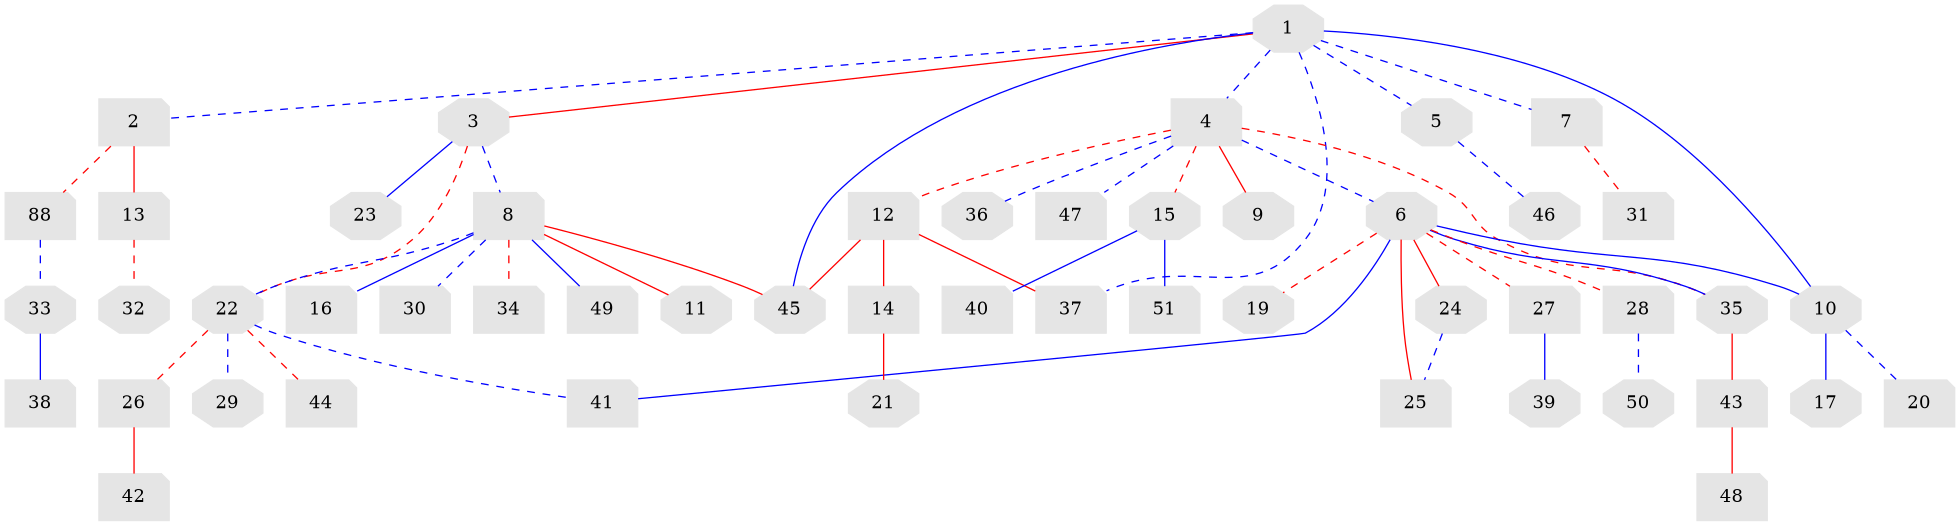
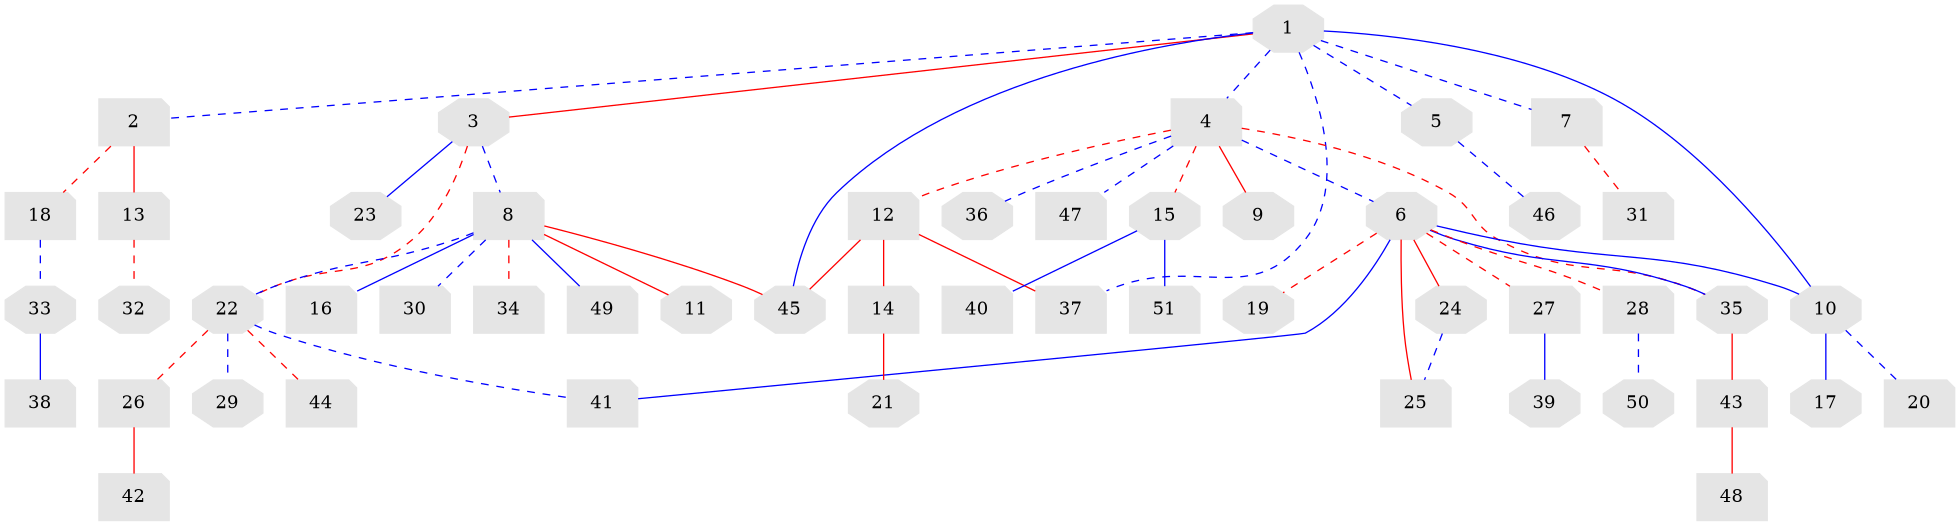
node "88": label "88" -> "18"
